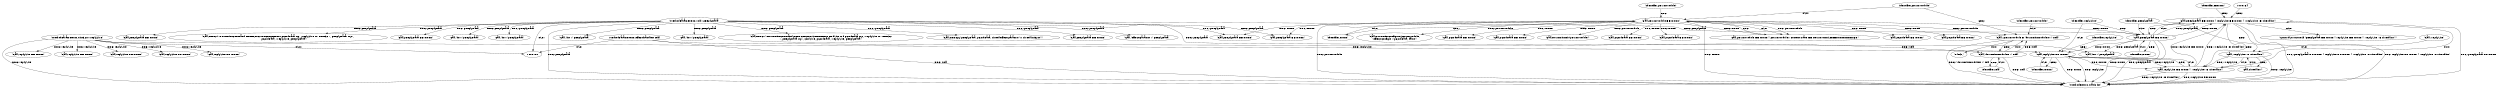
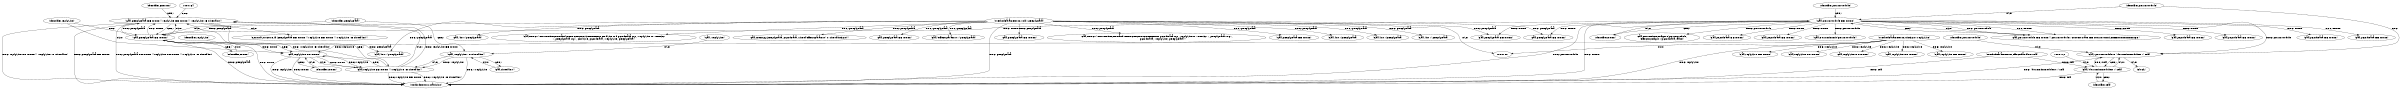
edge "(MethodParameterIn,effect_handle_t self)" -> "1000100": removed, label "AST:"
node "1000112": added
